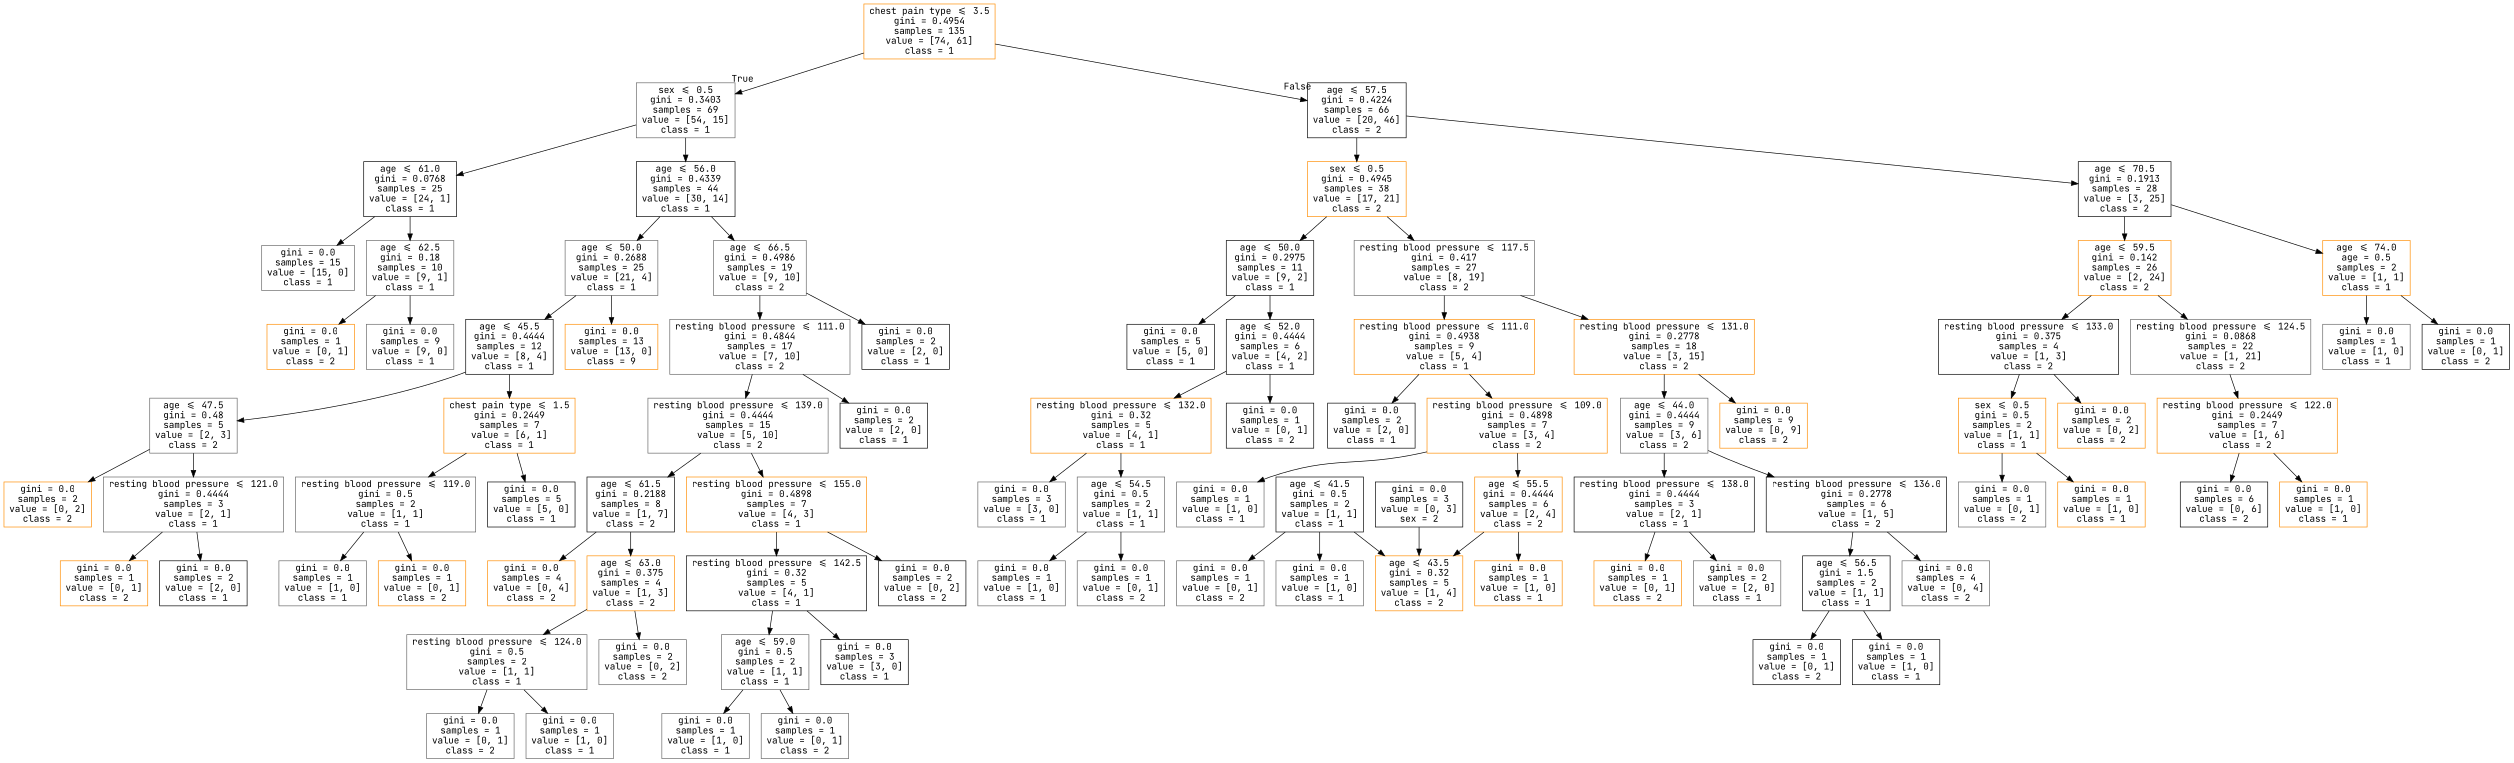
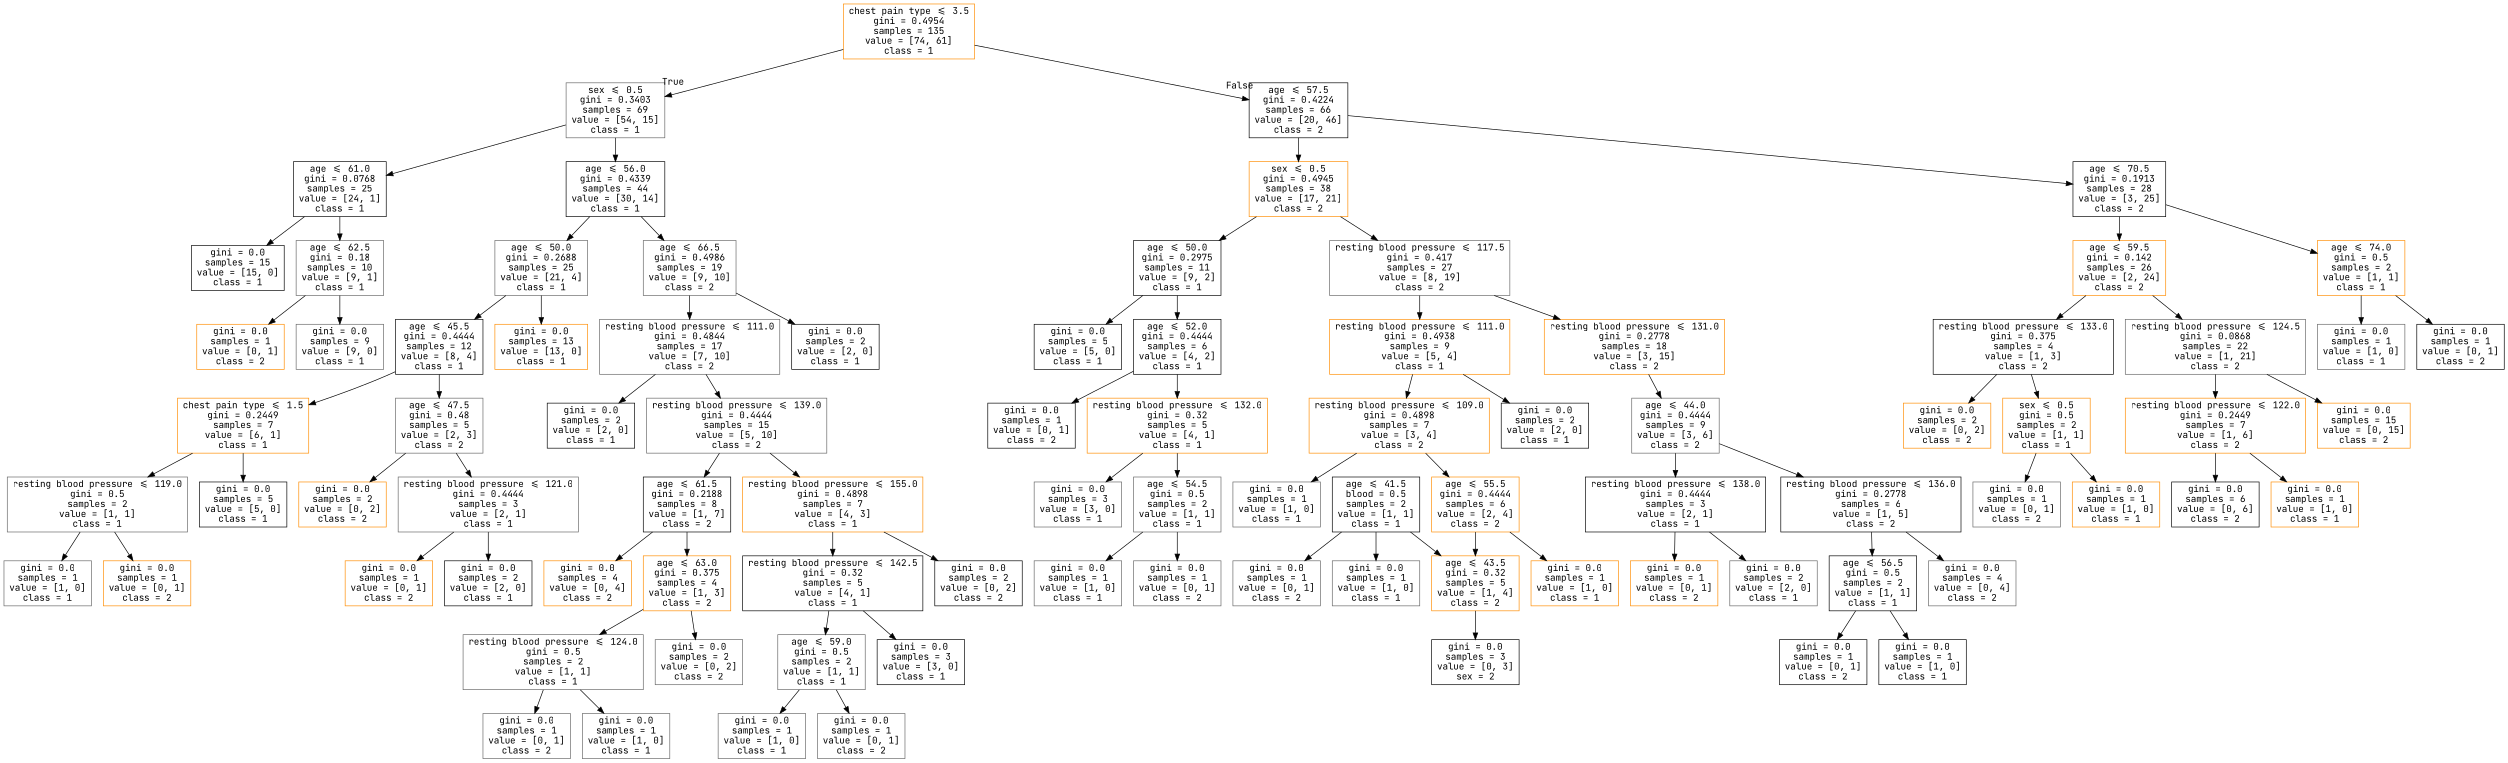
node "gini = 0.0 samples = 15 value = [15, 0] class = 1": color gray40 -> black
node "age <= 74.0 age = 0.5 samples = 2 value = [1, 1] class = 1": label "age <= 74.0 age = 0.5 samples = 2 value = [1, 1] class = 1" -> "age <= 74.0 gini = 0.5 samples = 2 value = [1, 1] class = 1"
node "gini = 0.0 samples = 13 value = [13, 0] class = 9": label "gini = 0.0 samples = 13 value = [13, 0] class = 9" -> "gini = 0.0 samples = 13 value = [13, 0] class = 1"
node "gini = 0.0 samples = 9 value = [0, 9] class = 2": removed
node "gini = 0.0 samples = 15 value = [0, 15] class = 2": added
node "age <= 41.5 gini = 0.5 samples = 2 value = [1, 1] class = 1": label "age <= 41.5 gini = 0.5 samples = 2 value = [1, 1] class = 1" -> "age <= 41.5 blood = 0.5 samples = 2 value = [1, 1] class = 1"
edge "gini = 0.0 samples = 3 value = [0, 3] sex = 2" -> "age <= 43.5 gini = 0.32 samples = 5 value = [1, 4] class = 2": reversed
node "age <= 56.5 gini = 1.5 samples = 2 value = [1, 1] class = 1": label "age <= 56.5 gini = 1.5 samples = 2 value = [1, 1] class = 1" -> "age <= 56.5 gini = 0.5 samples = 2 value = [1, 1] class = 1"
